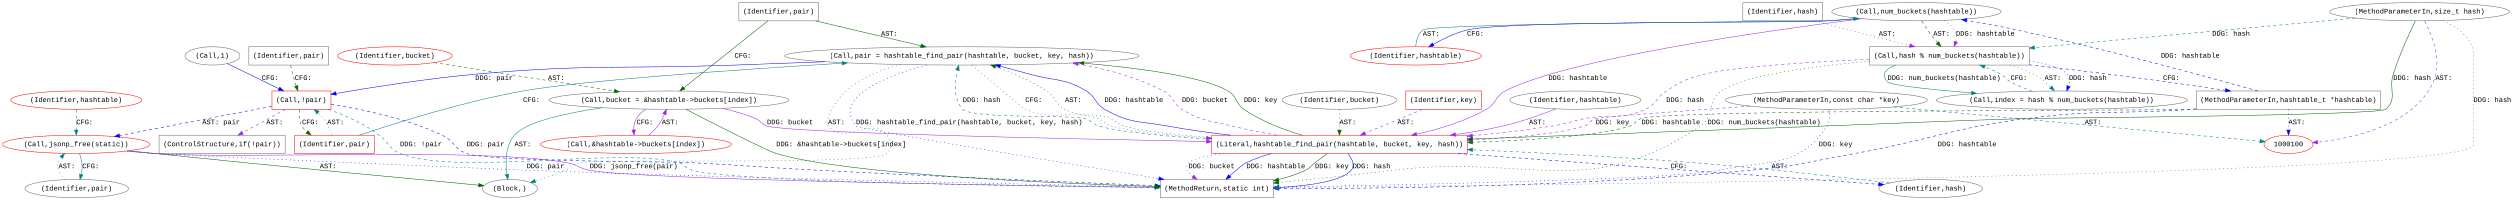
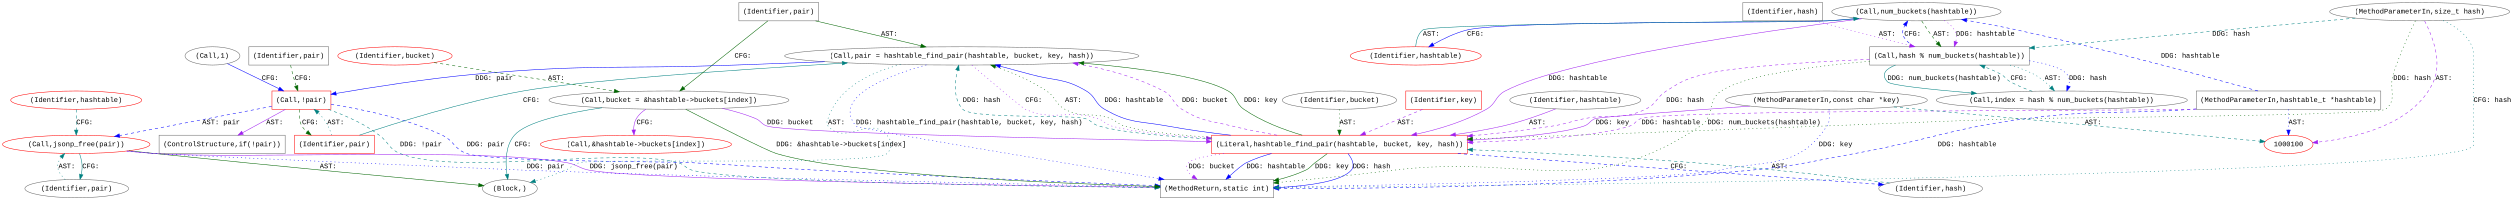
edge "(Call,hash % num_buckets(hashtable))" -> "(MethodParameterIn,hashtable_t *hashtable)": now "(Call,hash % num_buckets(hashtable))" -> "(Call,num_buckets(hashtable))"
edge "(MethodParameterIn,size_t hash)" -> "(MethodReturn,static int)": label "DDG: hash" -> "CFG: hash"
edge "(MethodParameterIn,hashtable_t *hashtable)" -> "(Literal,hashtable_find_pair(hashtable, bucket, key, hash))": color darkgreen -> purple
edge "(MethodParameterIn,size_t hash)" -> "(Literal,hashtable_find_pair(hashtable, bucket, key, hash))": style solid -> dotted
edge "(Call,!pair)" -> "(ControlStructure,if(!pair))": style dashed -> solid
edge "(MethodParameterIn,const char *key)" -> "(Literal,hashtable_find_pair(hashtable, bucket, key, hash))": style dashed -> solid
edge "(Call,&hashtable->buckets[index])" -> "(Call,bucket = &hashtable->buckets[index])": removed, label "AST:"
node "(Call,jsonp_free(static))": label "(Call,jsonp_free(static))" -> "(Call,jsonp_free(pair))"
edge "(Call,bucket = &hashtable->buckets[index])" -> "(Block,)": label "AST: " -> "CFG: "
